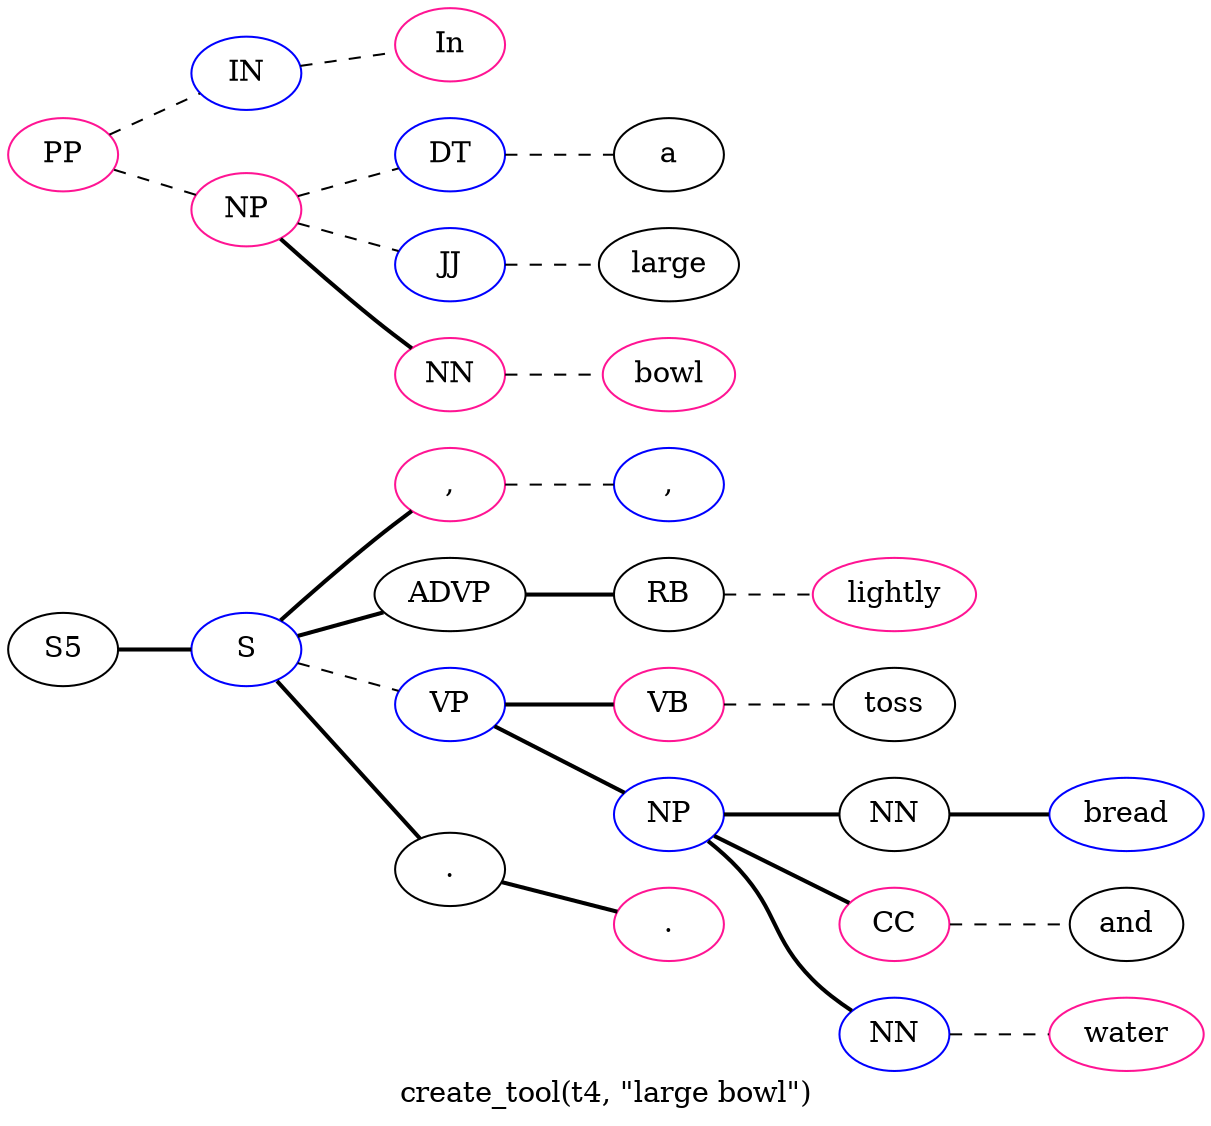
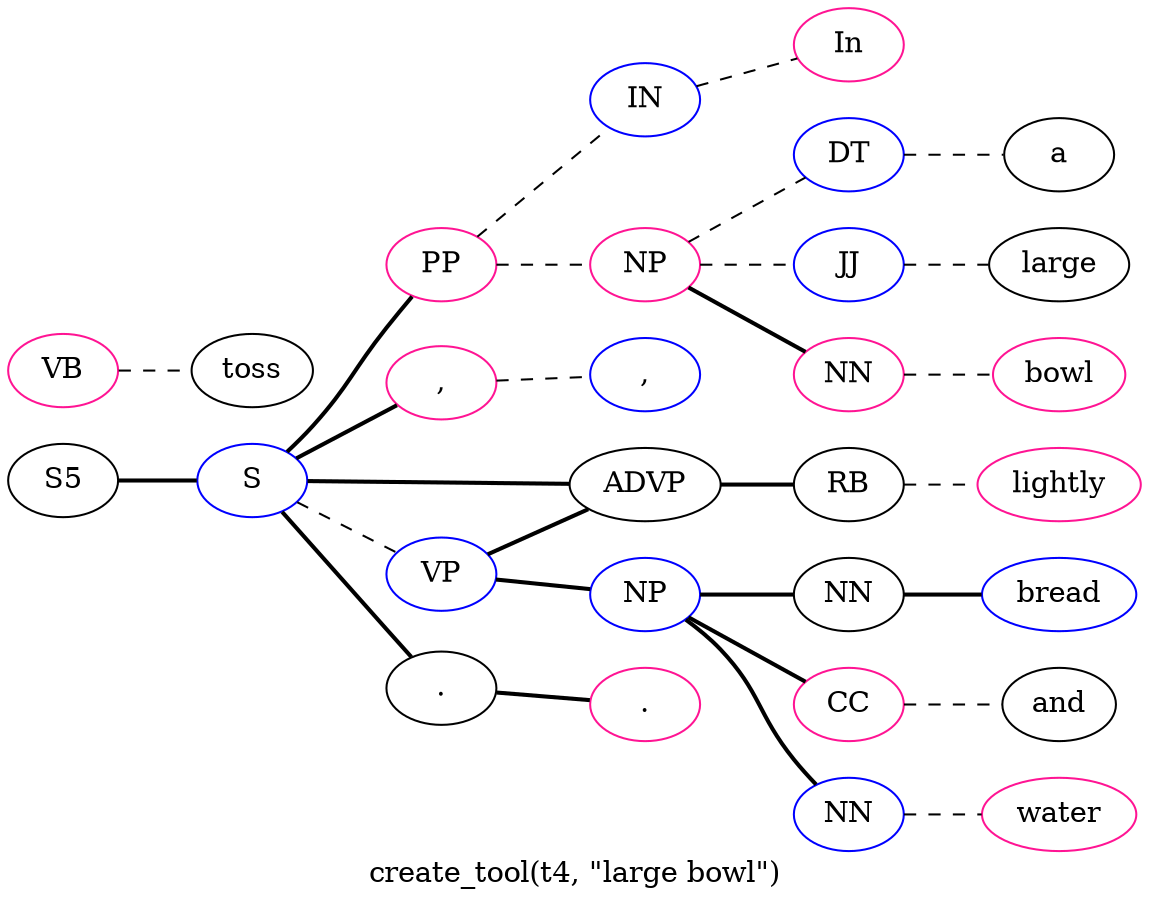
edge "PP" -- "S": added
edge "VP" -- "VB": now "VP" -- "ADVP"
